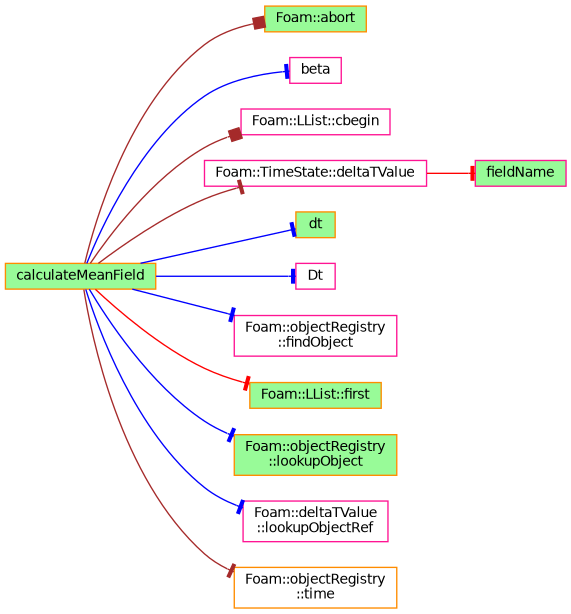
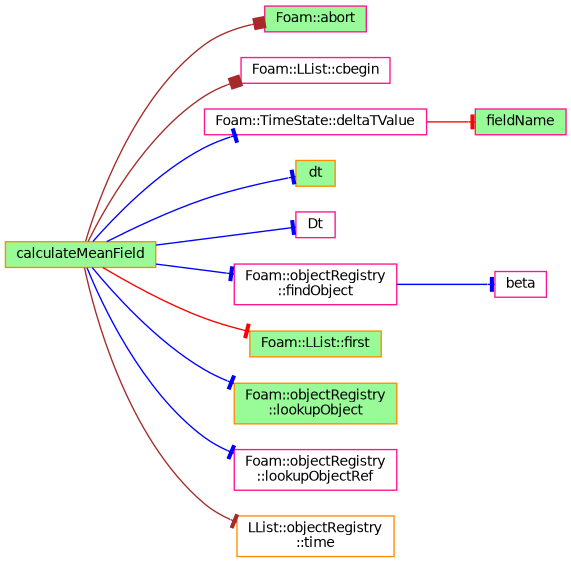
node "Foam::abort": color darkorange -> deeppink
edge "calculateMeanField" -> "beta": now "Foam::objectRegistry ::findObject" -> "beta"
edge "calculateMeanField" -> "Foam::TimeState::deltaTValue": color brown -> blue
node "Foam::deltaTValue ::lookupObjectRef": label "Foam::deltaTValue ::lookupObjectRef" -> "Foam::objectRegistry ::lookupObjectRef"
node "Foam::objectRegistry ::time": label "Foam::objectRegistry ::time" -> "LList::objectRegistry ::time"
